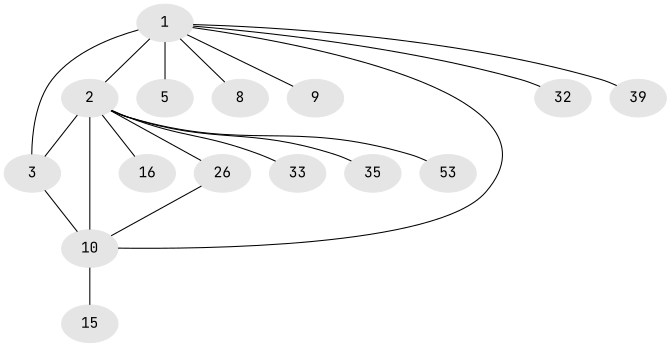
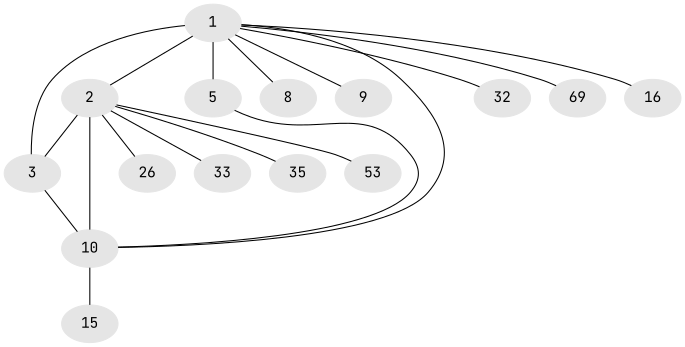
node "39": label "39" -> "69"
edge "2" -- "16": now "1" -- "16"
edge "26" -- "10": now "5" -- "10"
